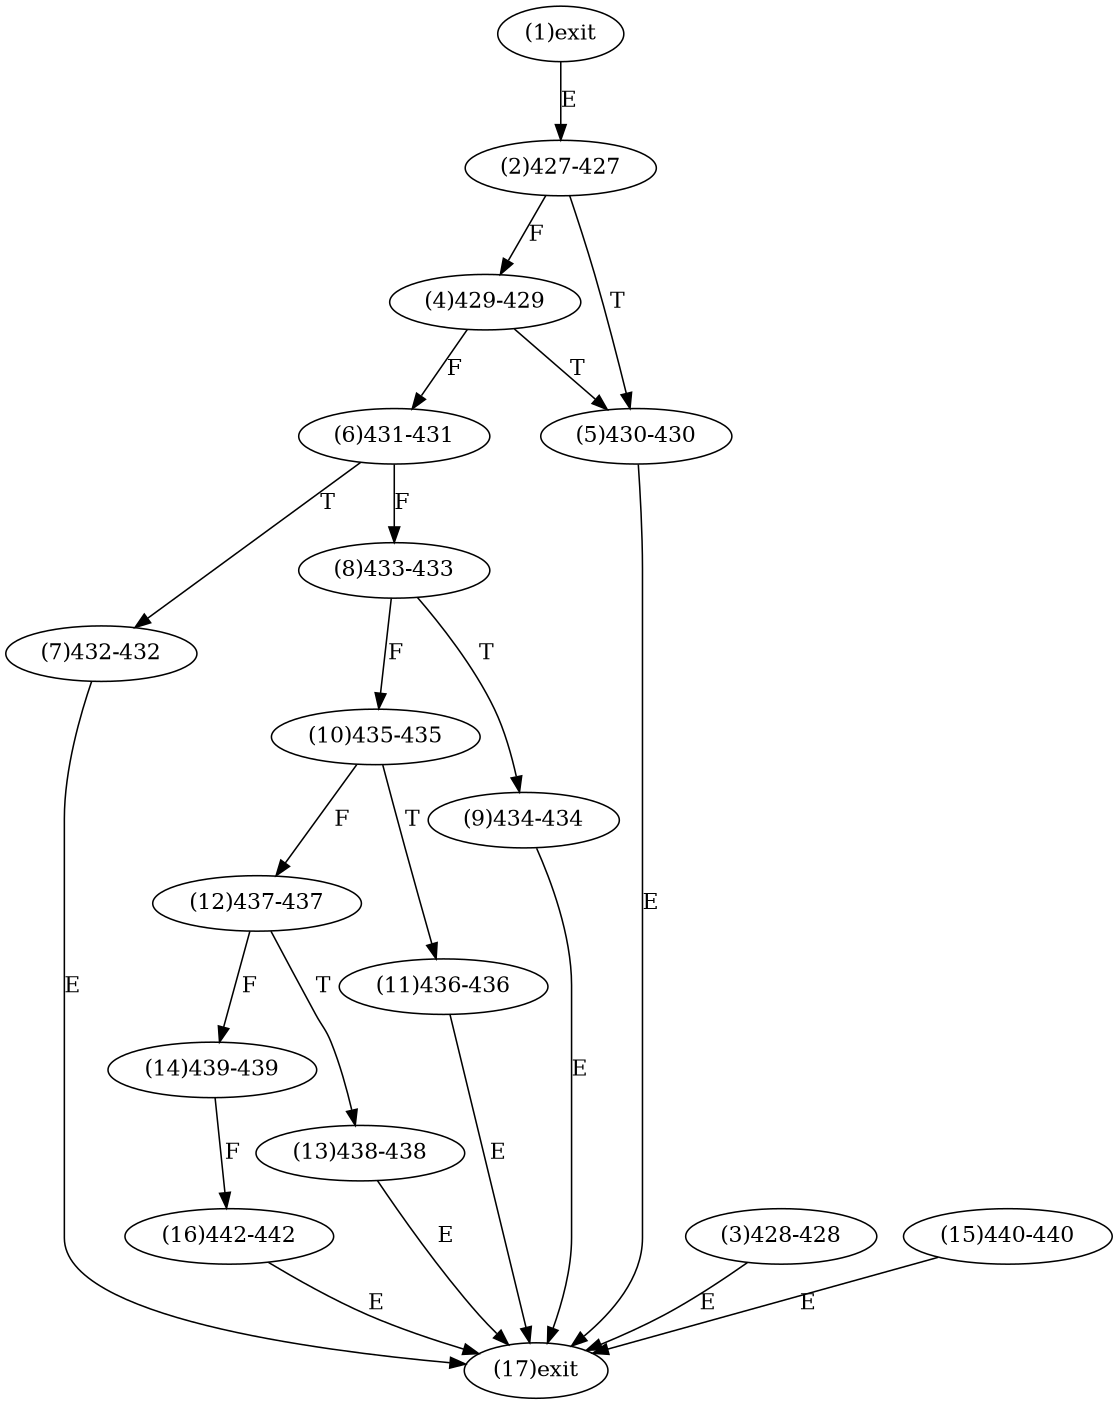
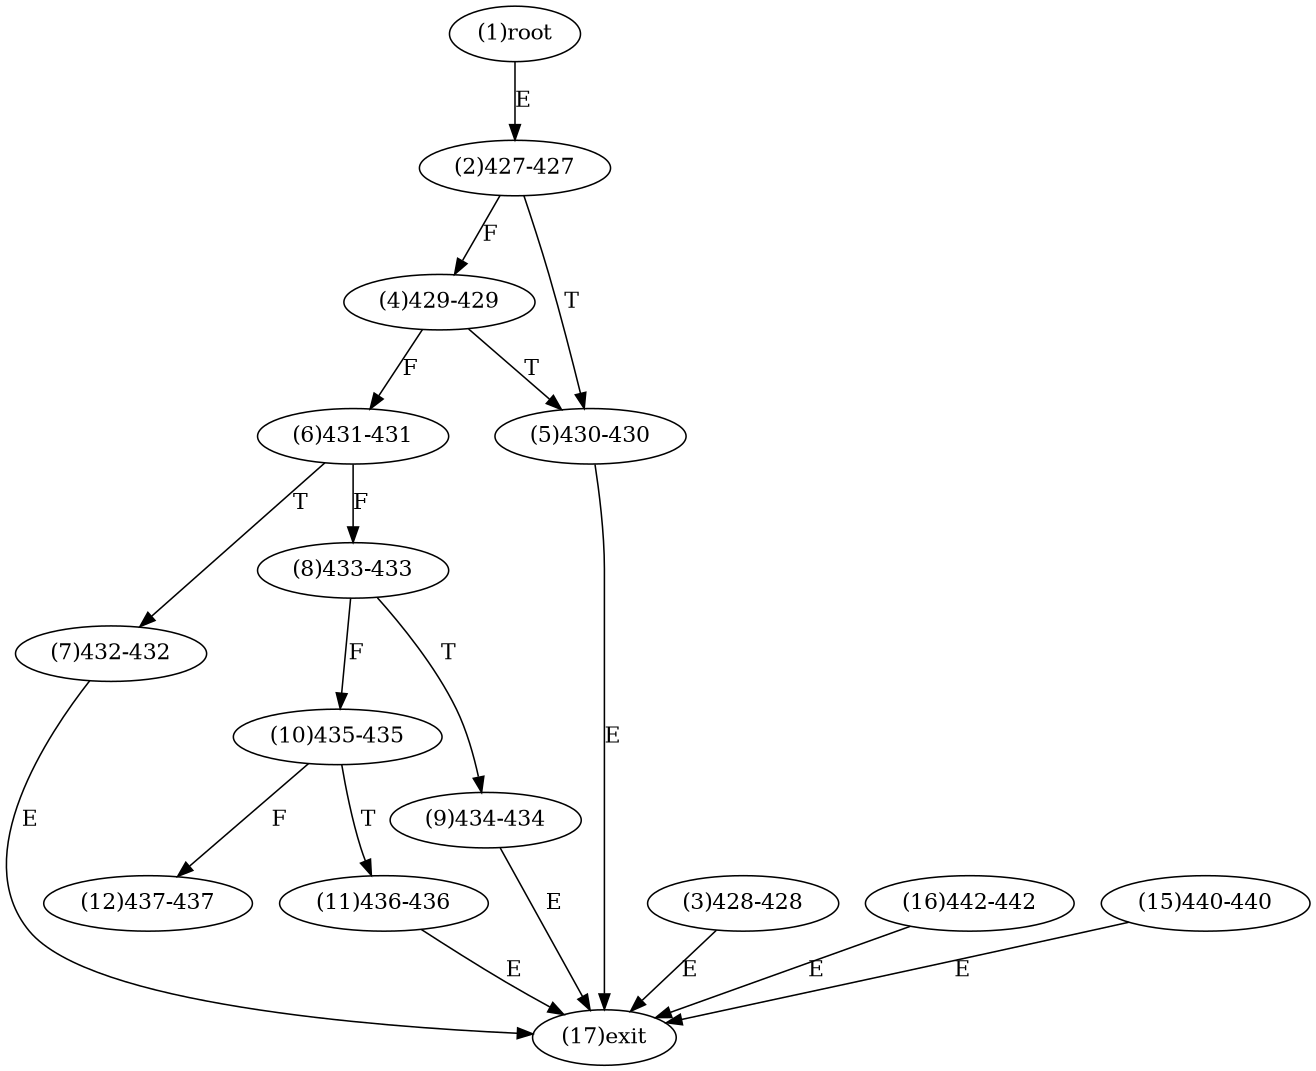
node "(1)exit": label "(1)exit" -> "(1)root"
node "(14)439-439": removed
node "(13)438-438": removed
